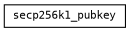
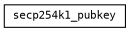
node "secp256k1_pubkey": label "secp256k1_pubkey" -> "secp254k1_pubkey"
